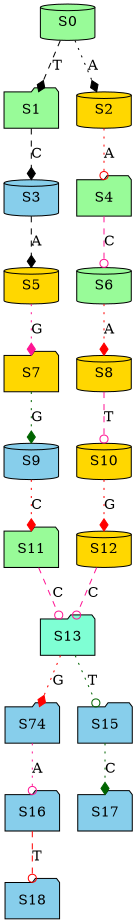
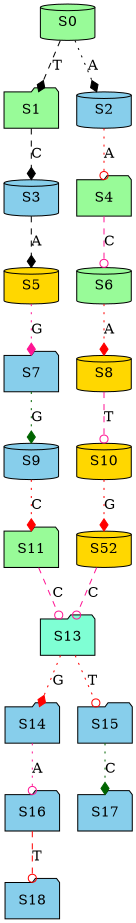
node "S2": fillcolor gold -> skyblue
node "S7": fillcolor gold -> skyblue
node "S12": label "S12" -> "S52"
edge "S13" -> "S15": color darkgreen -> red
node "S74": label "S74" -> "S14"
